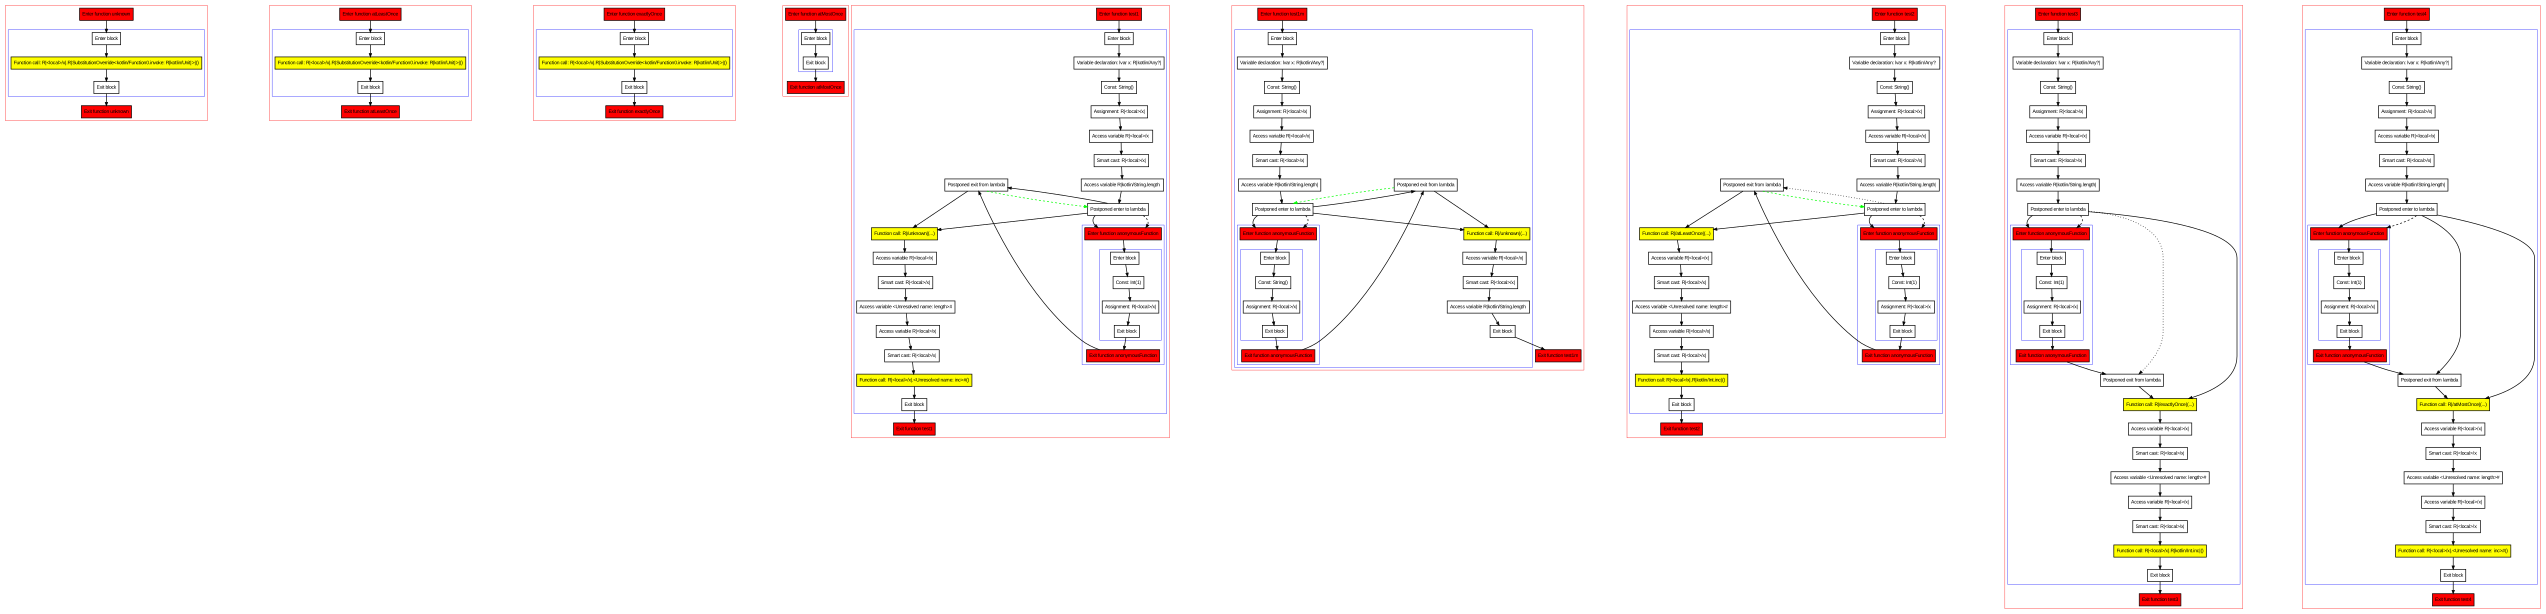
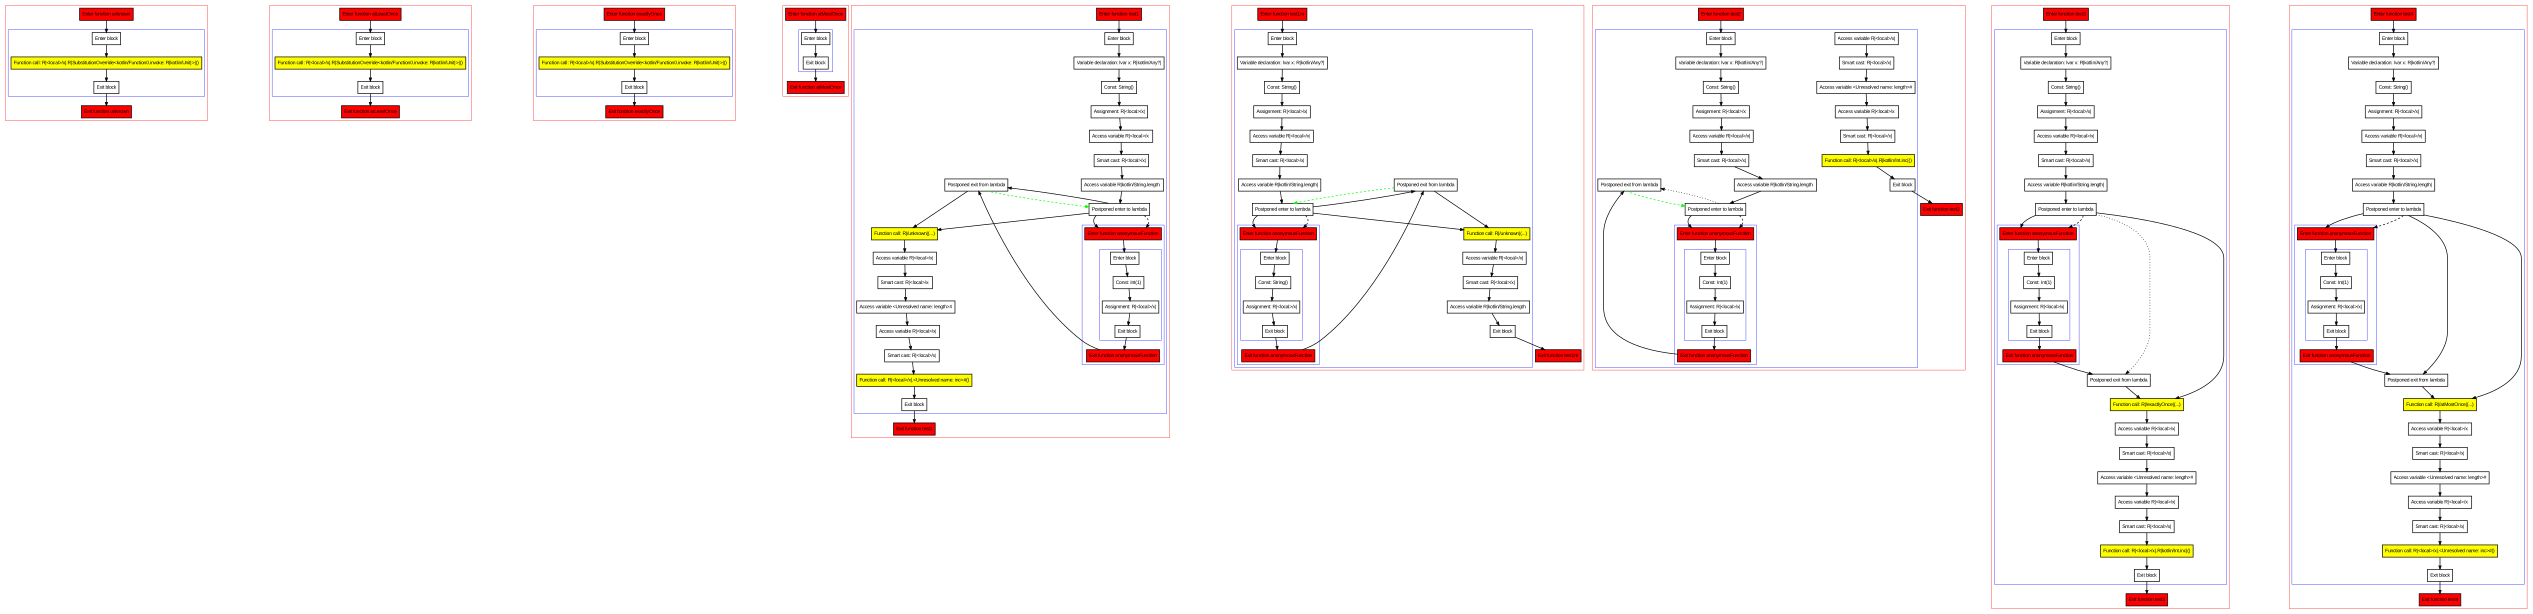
node "Function call: R|/atLeastOnce|(...)": removed
